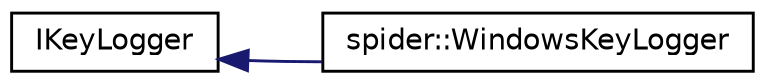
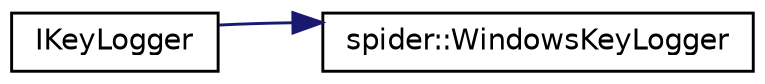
edge "spider::WindowsKeyLogger" -> "IKeyLogger": reversed
